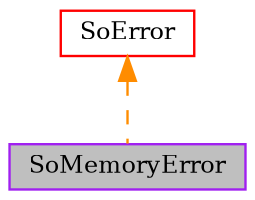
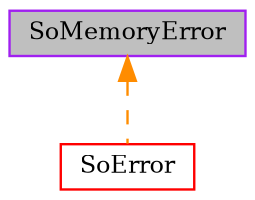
edge "SoMemoryError" -> "SoError": reversed
